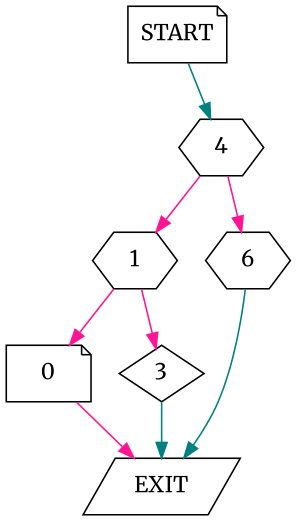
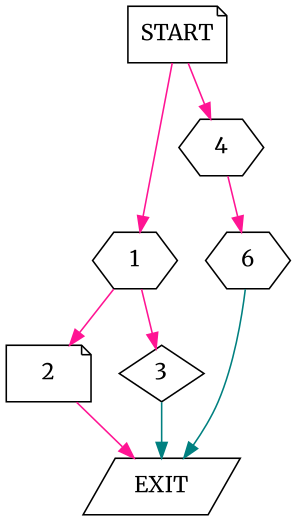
edge "START" -> "4": color teal -> deeppink
edge "4" -> "1": now "START" -> "1"
node "0": label "0" -> "2"
